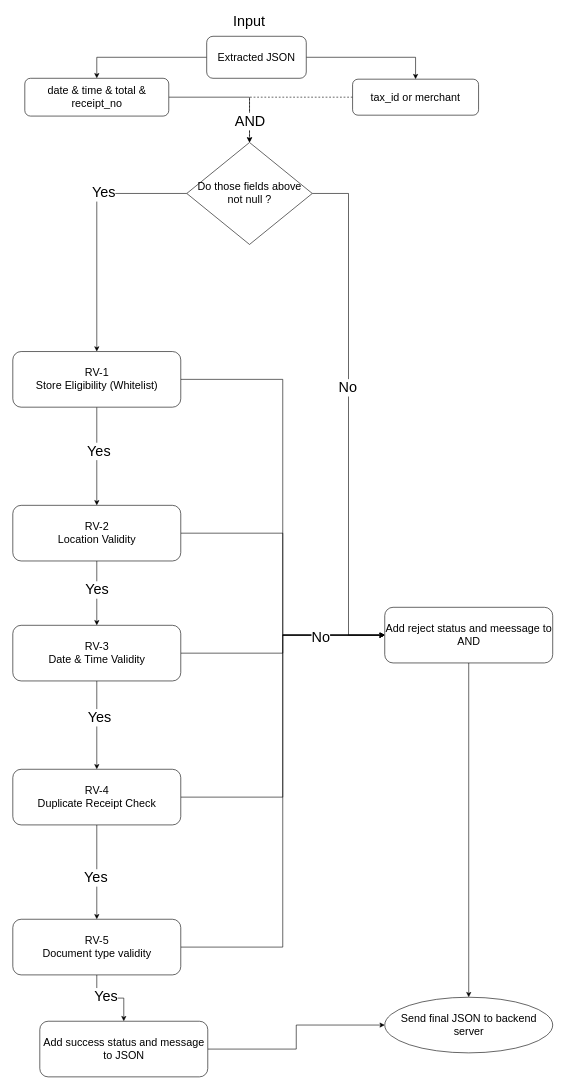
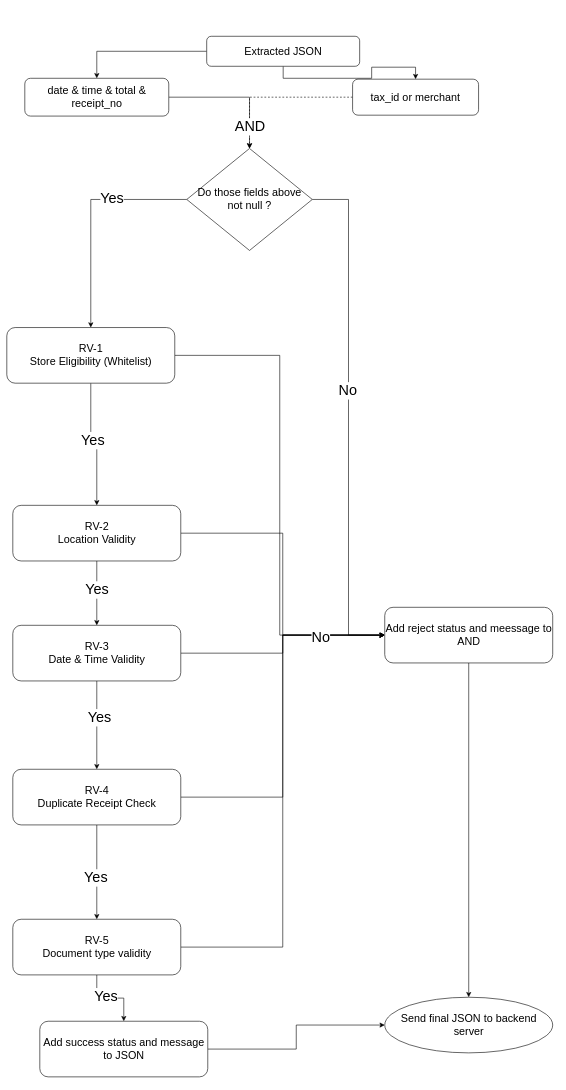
node "Input": removed
node "Extracted JSON": size 100x42 -> 153x30
node "Do those fields above not null ?": moved (249, 194) -> (249, 200)
node "RV-1 Store Eligibility (Whitelist)": moved (97, 379) -> (91, 355)
